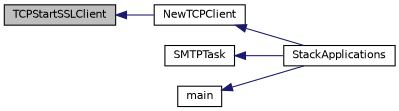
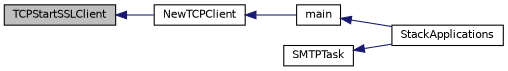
edge "StackApplications" -> "NewTCPClient": now "main" -> "NewTCPClient"
